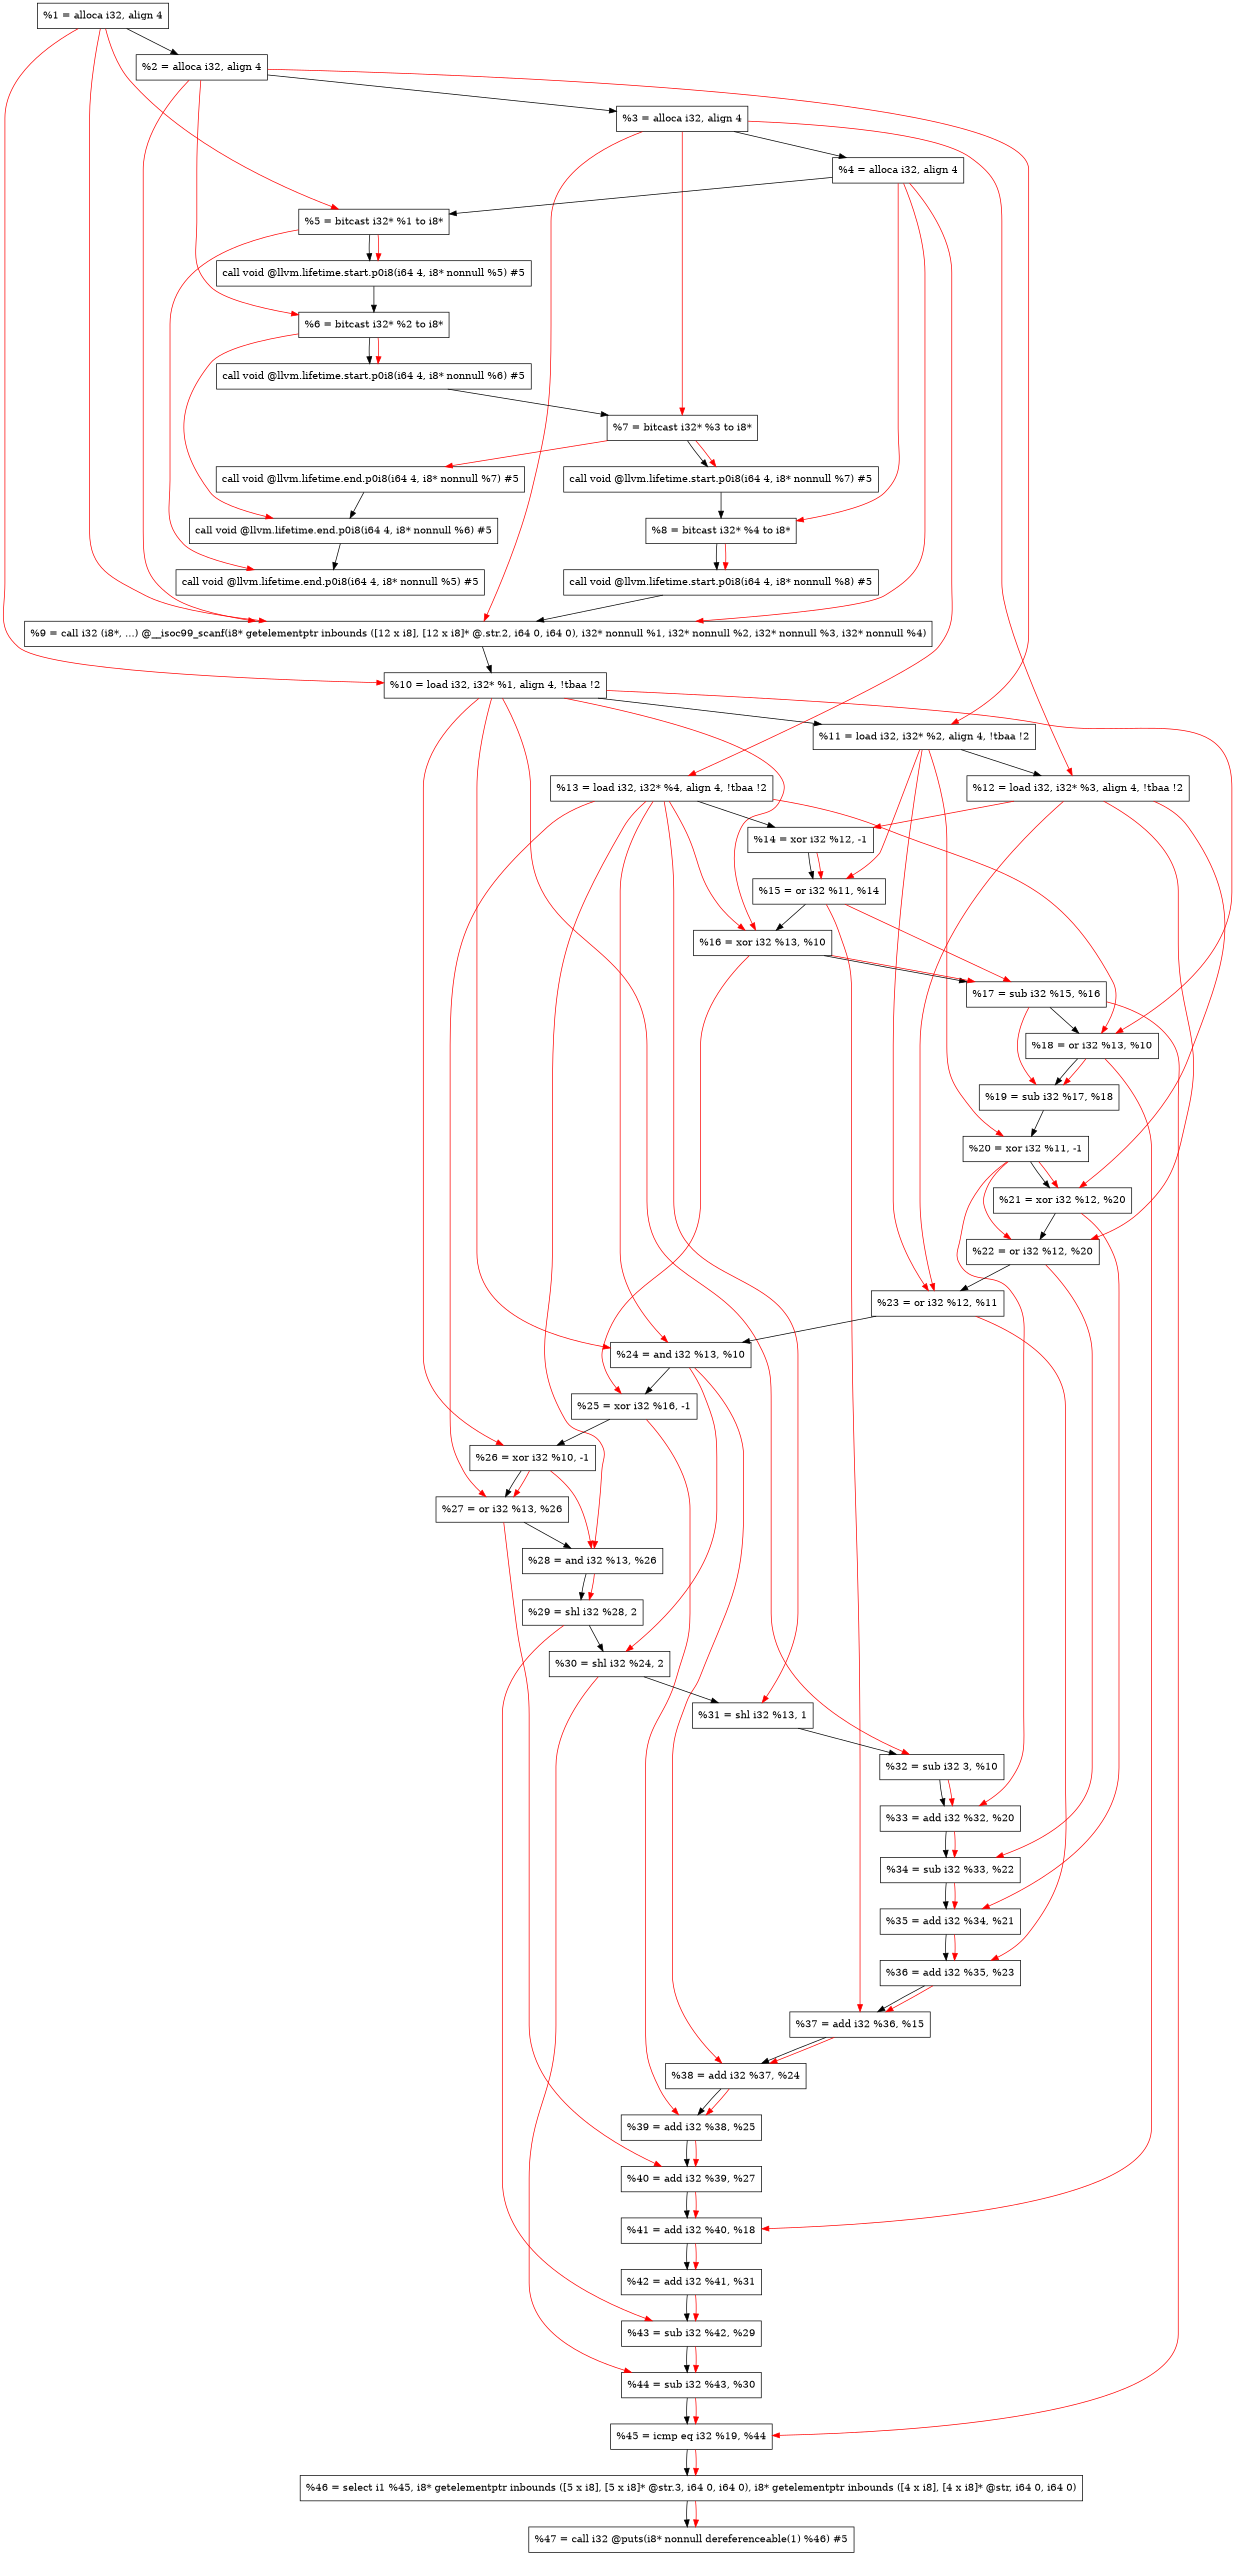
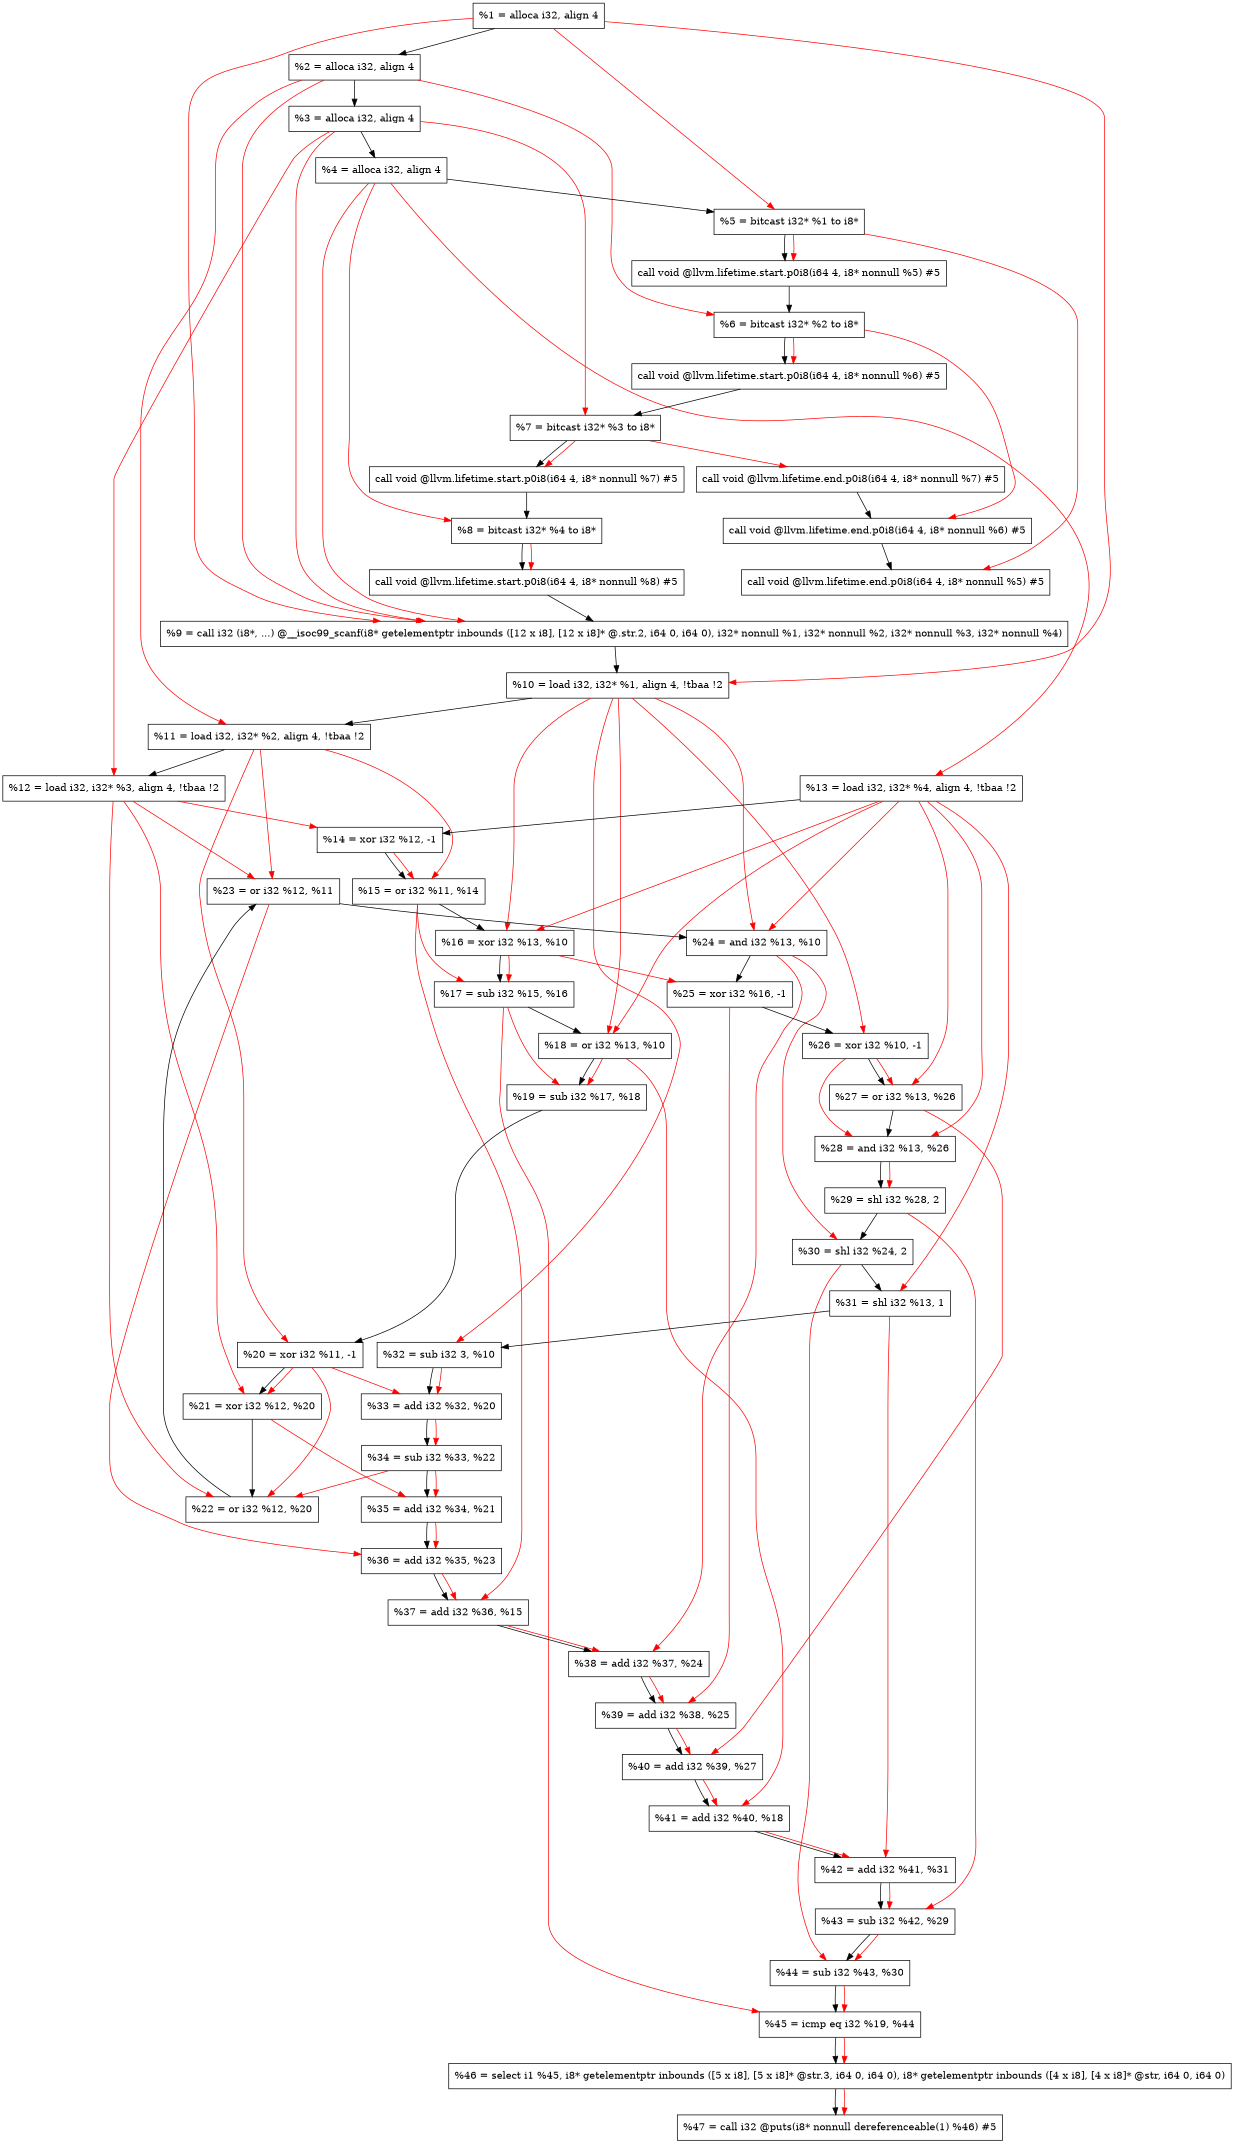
edge "%22 = or i32 %12, %20" -> "%34 = sub i32 %33, %22": reversed
edge "%31 = shl i32 %13, 1" -> "%42 = add i32 %41, %31": added
